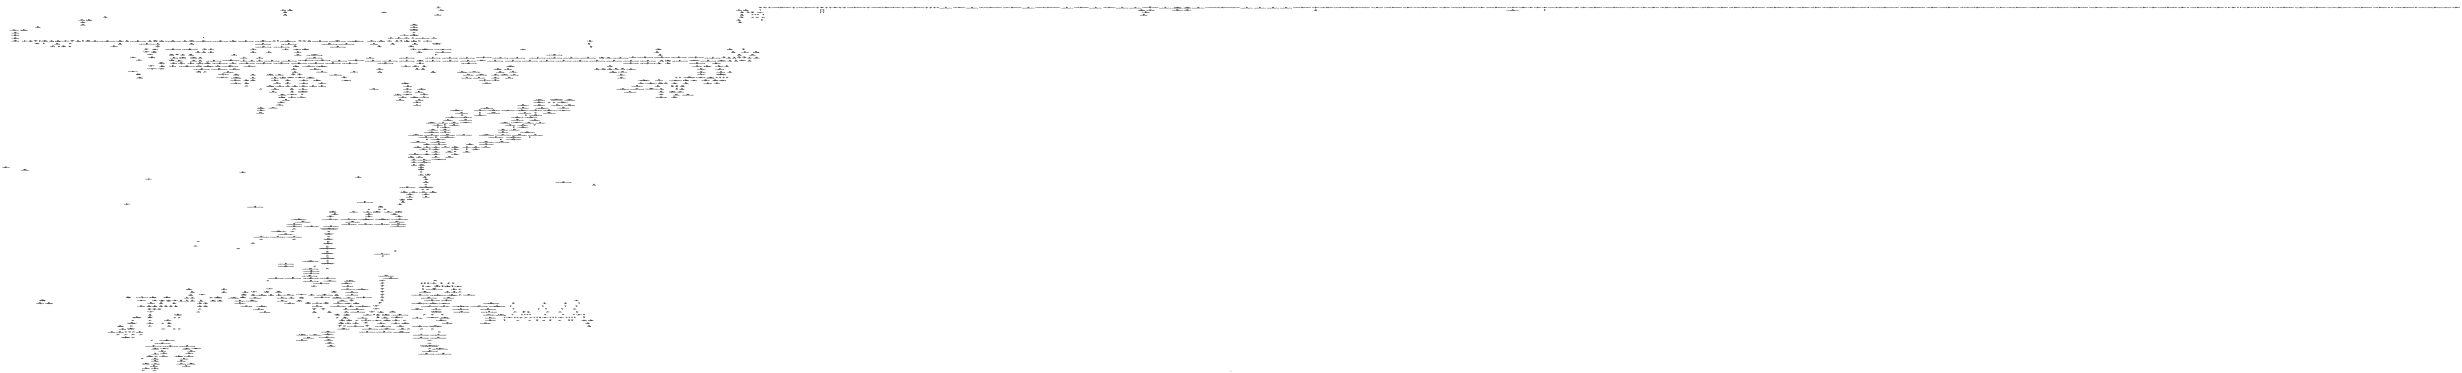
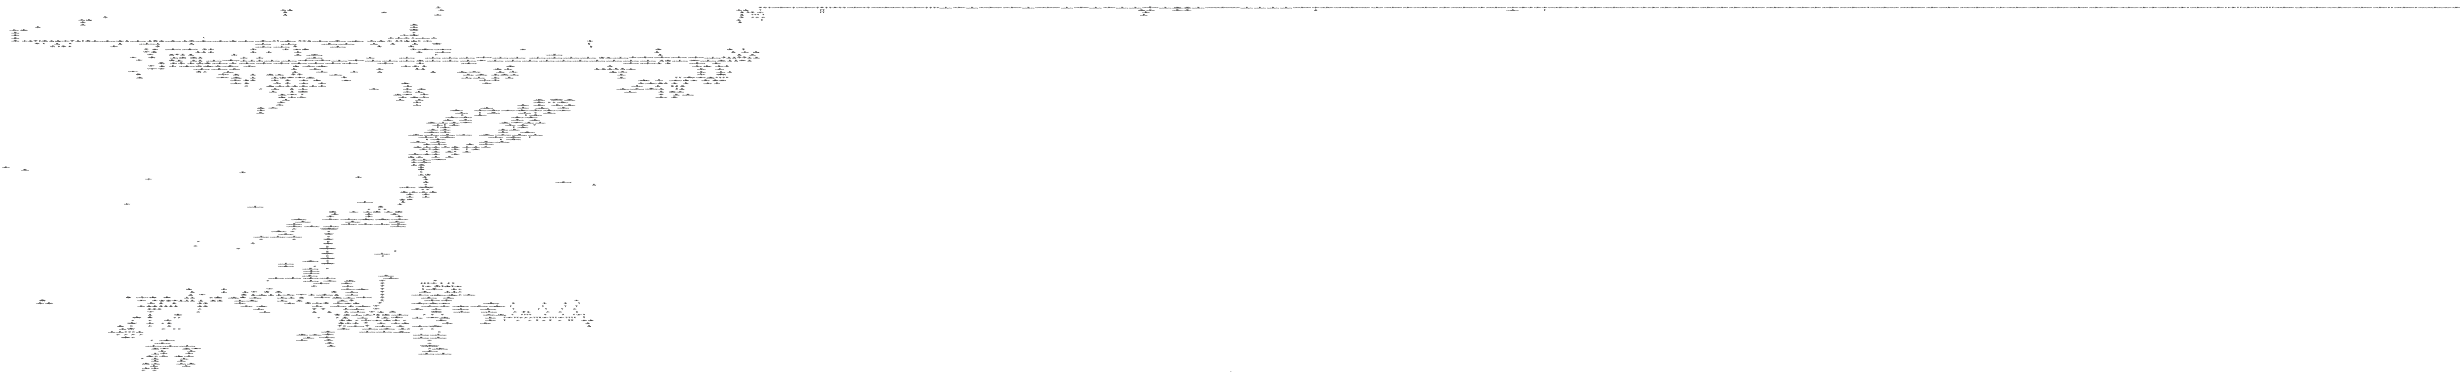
node "NodeID: 358": added
